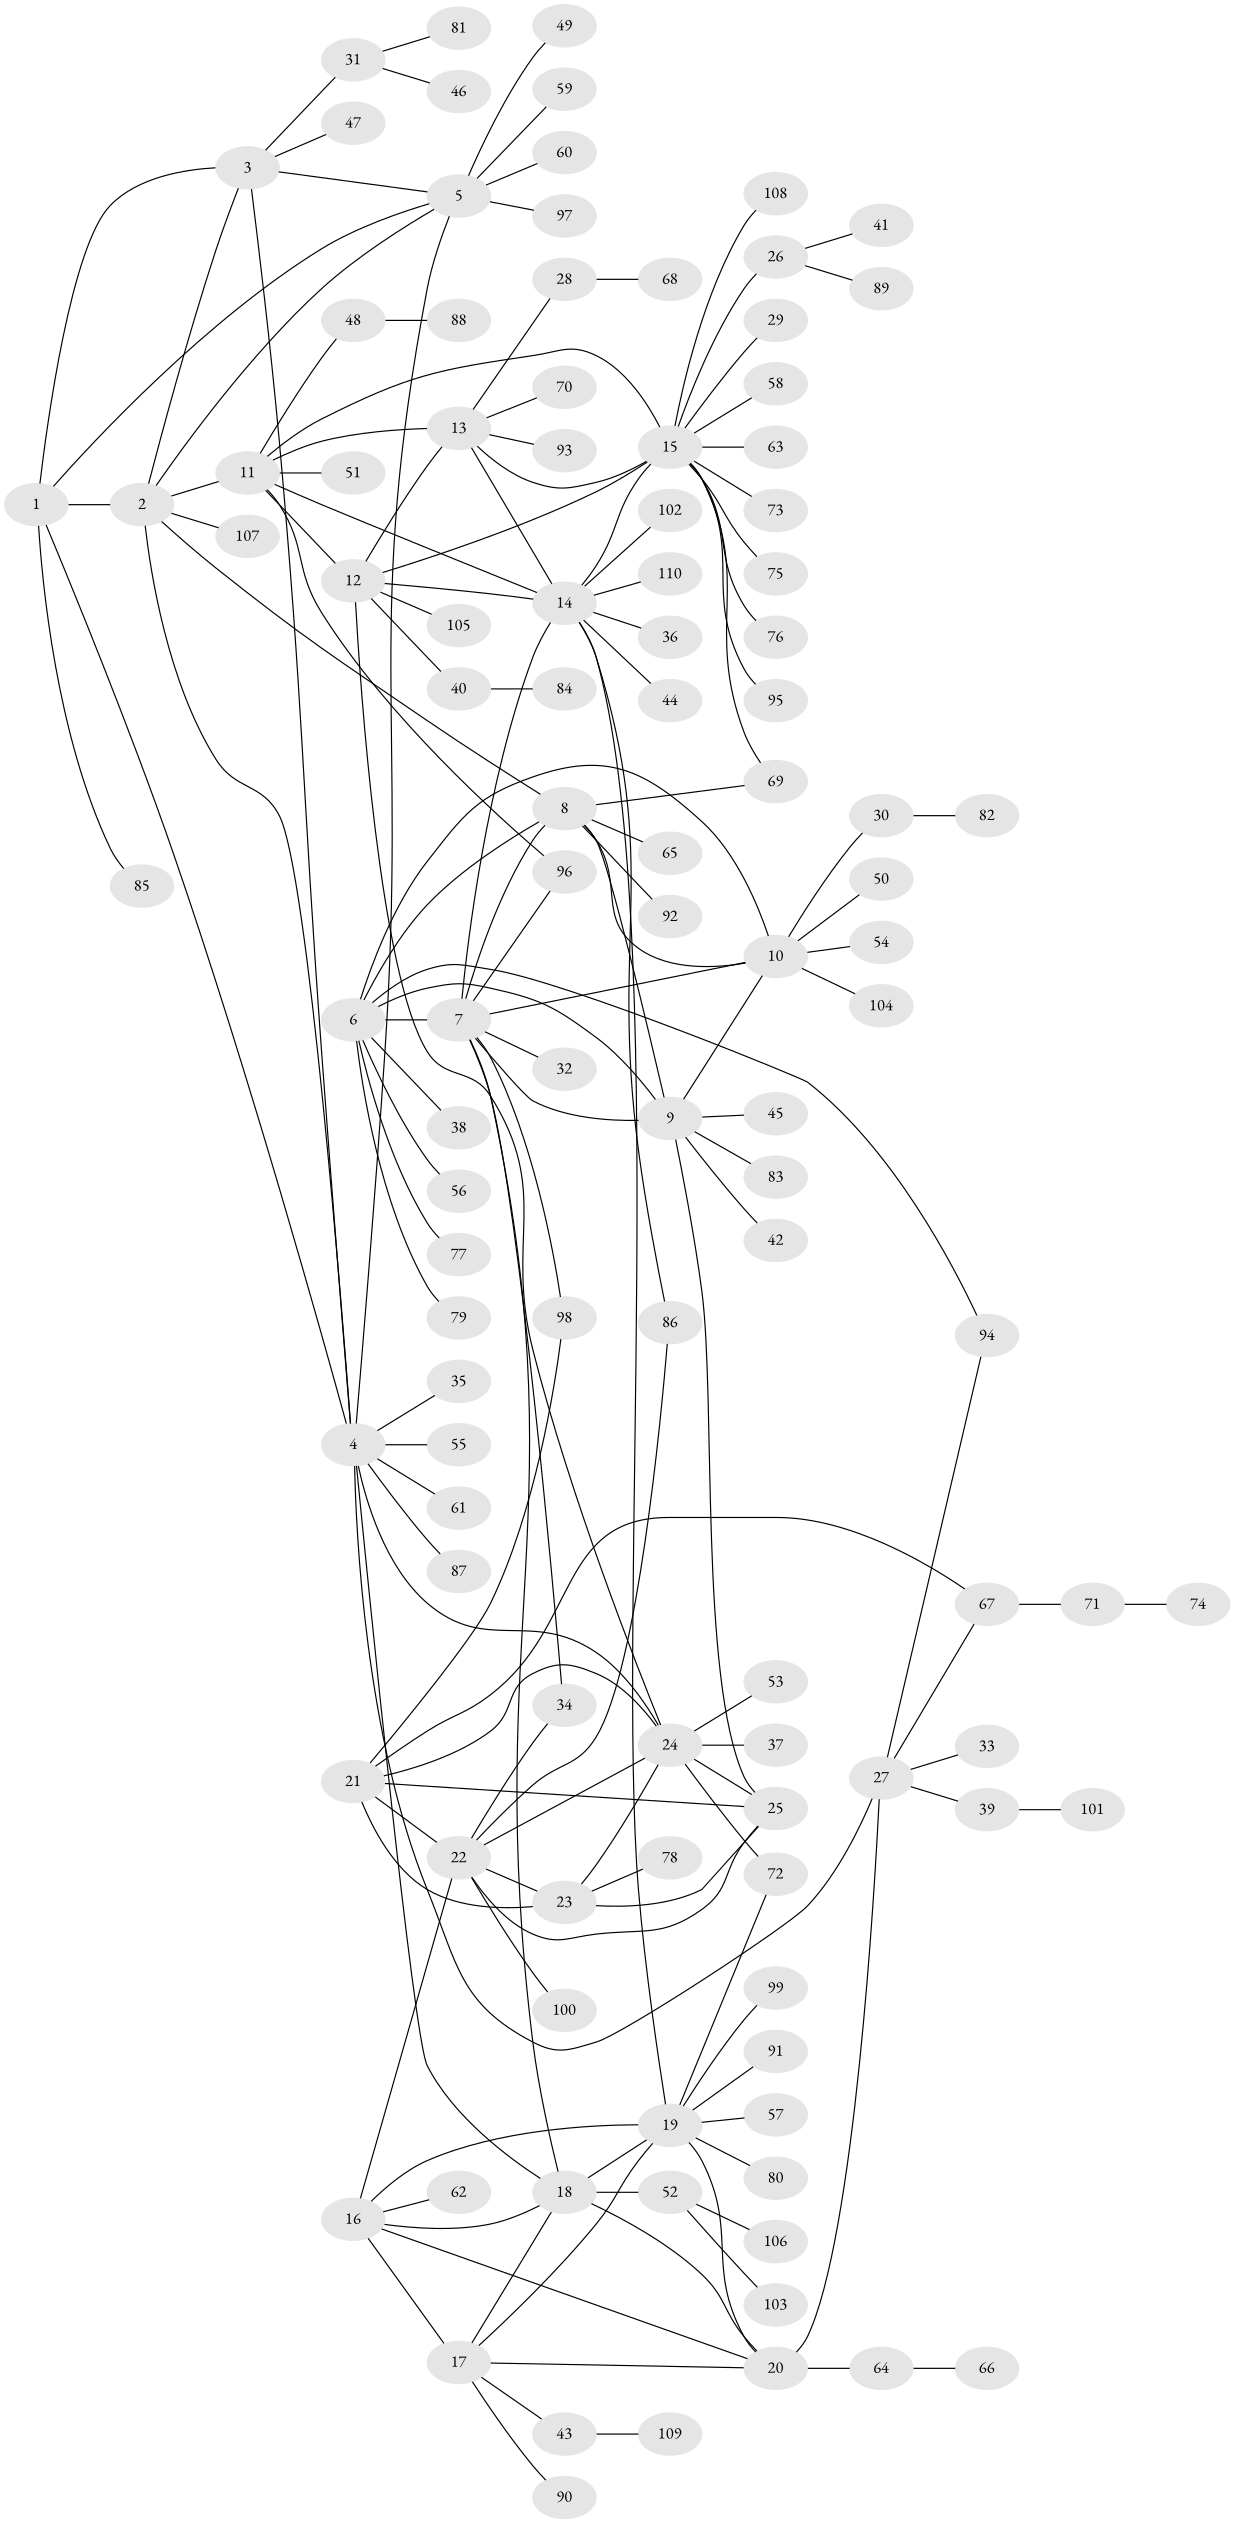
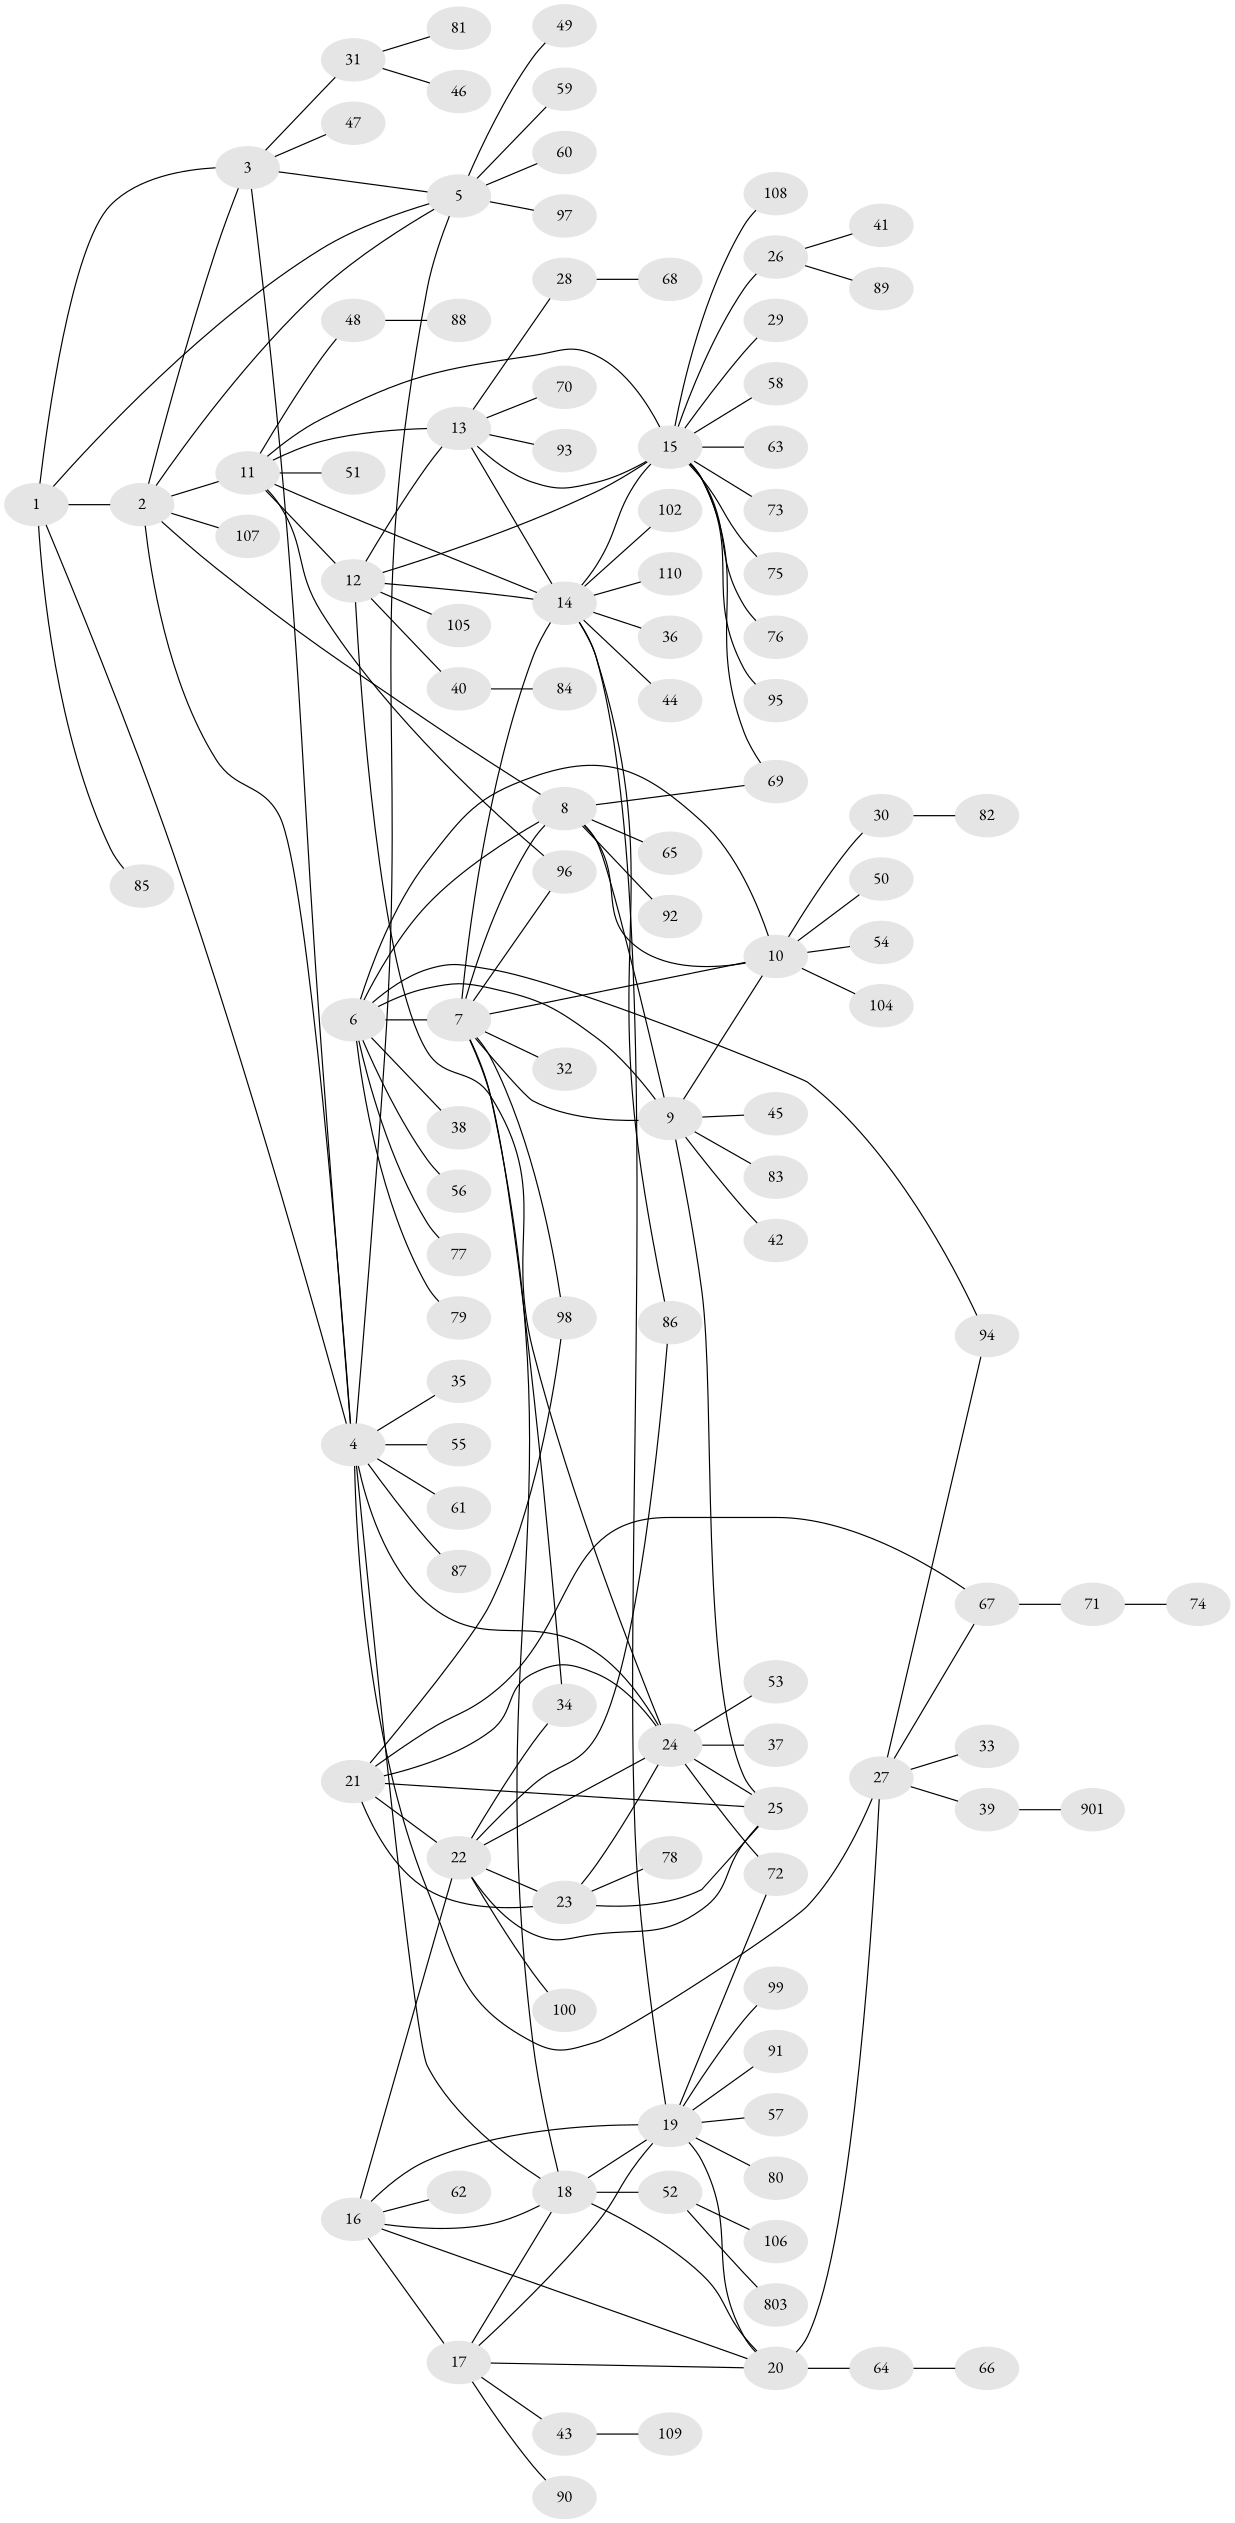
node "101": label "101" -> "901"
node "103": label "103" -> "803"
